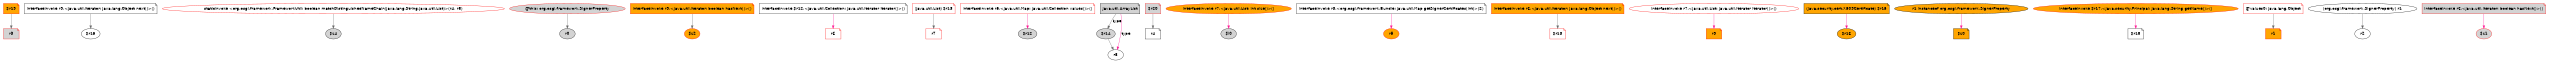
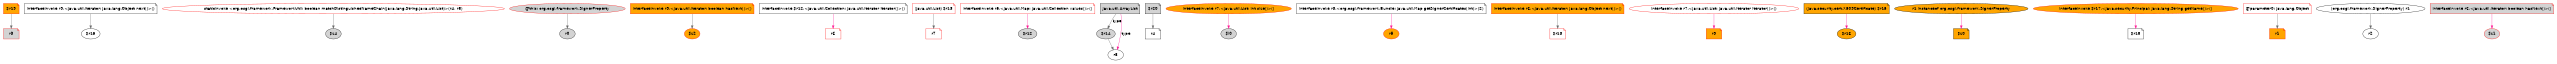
node "$r20": color red -> black
node "@values0: java.lang.Object": label "@values0: java.lang.Object" -> "@parameter0: java.lang.Object"
